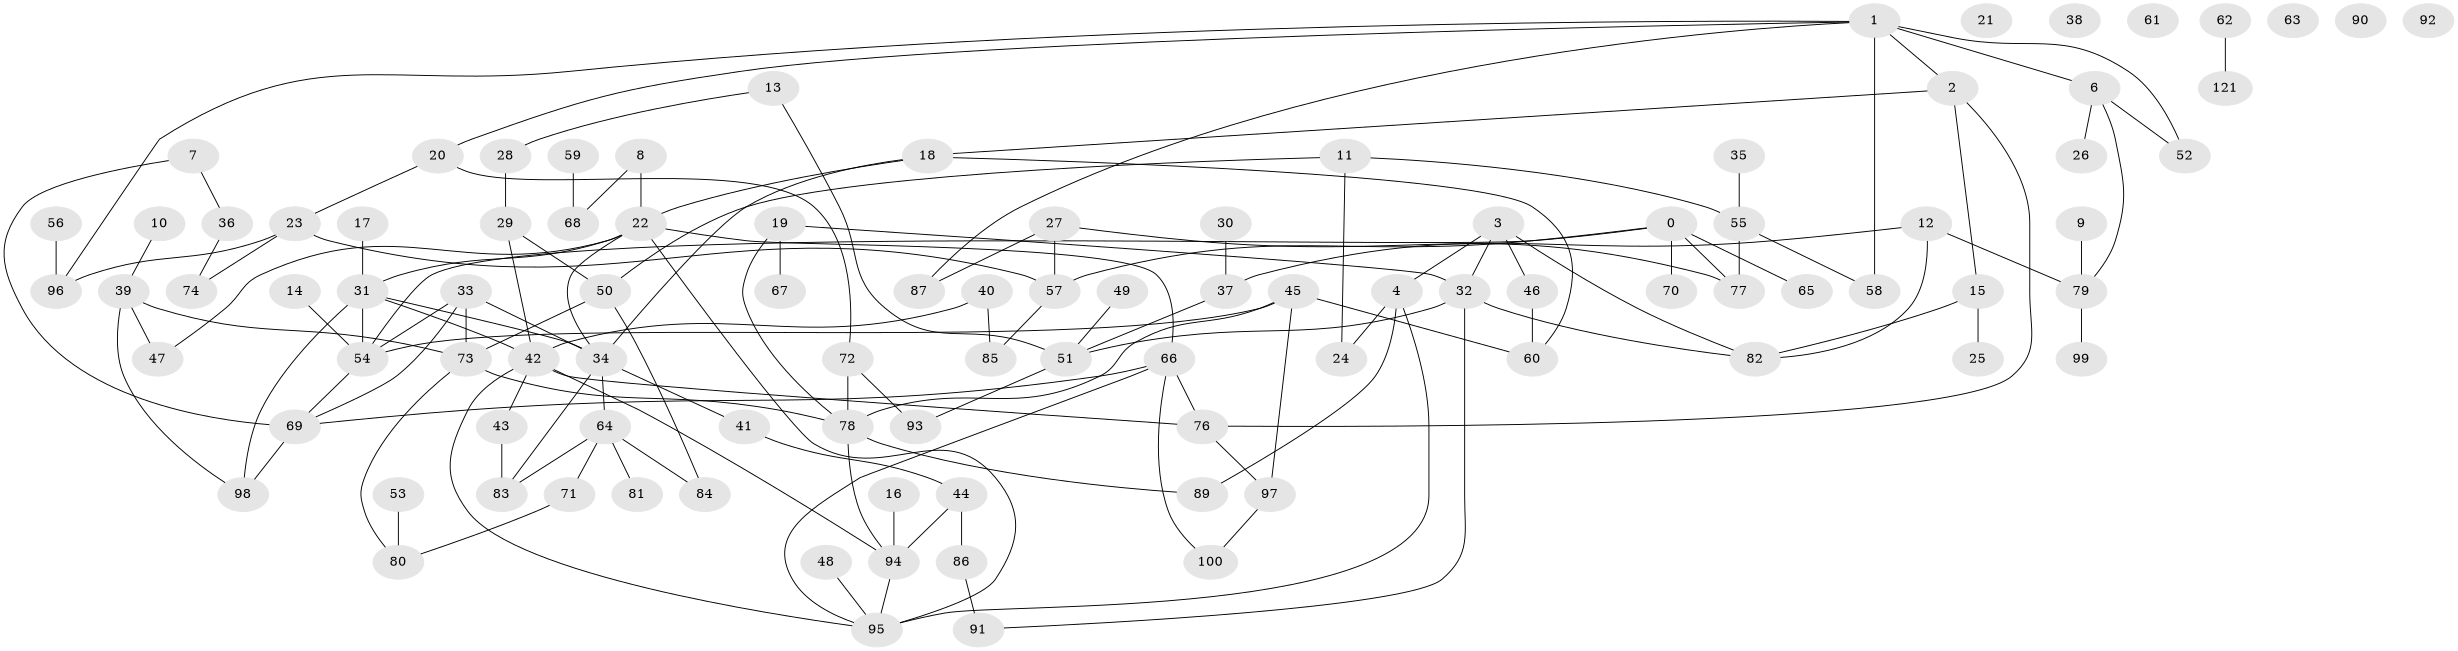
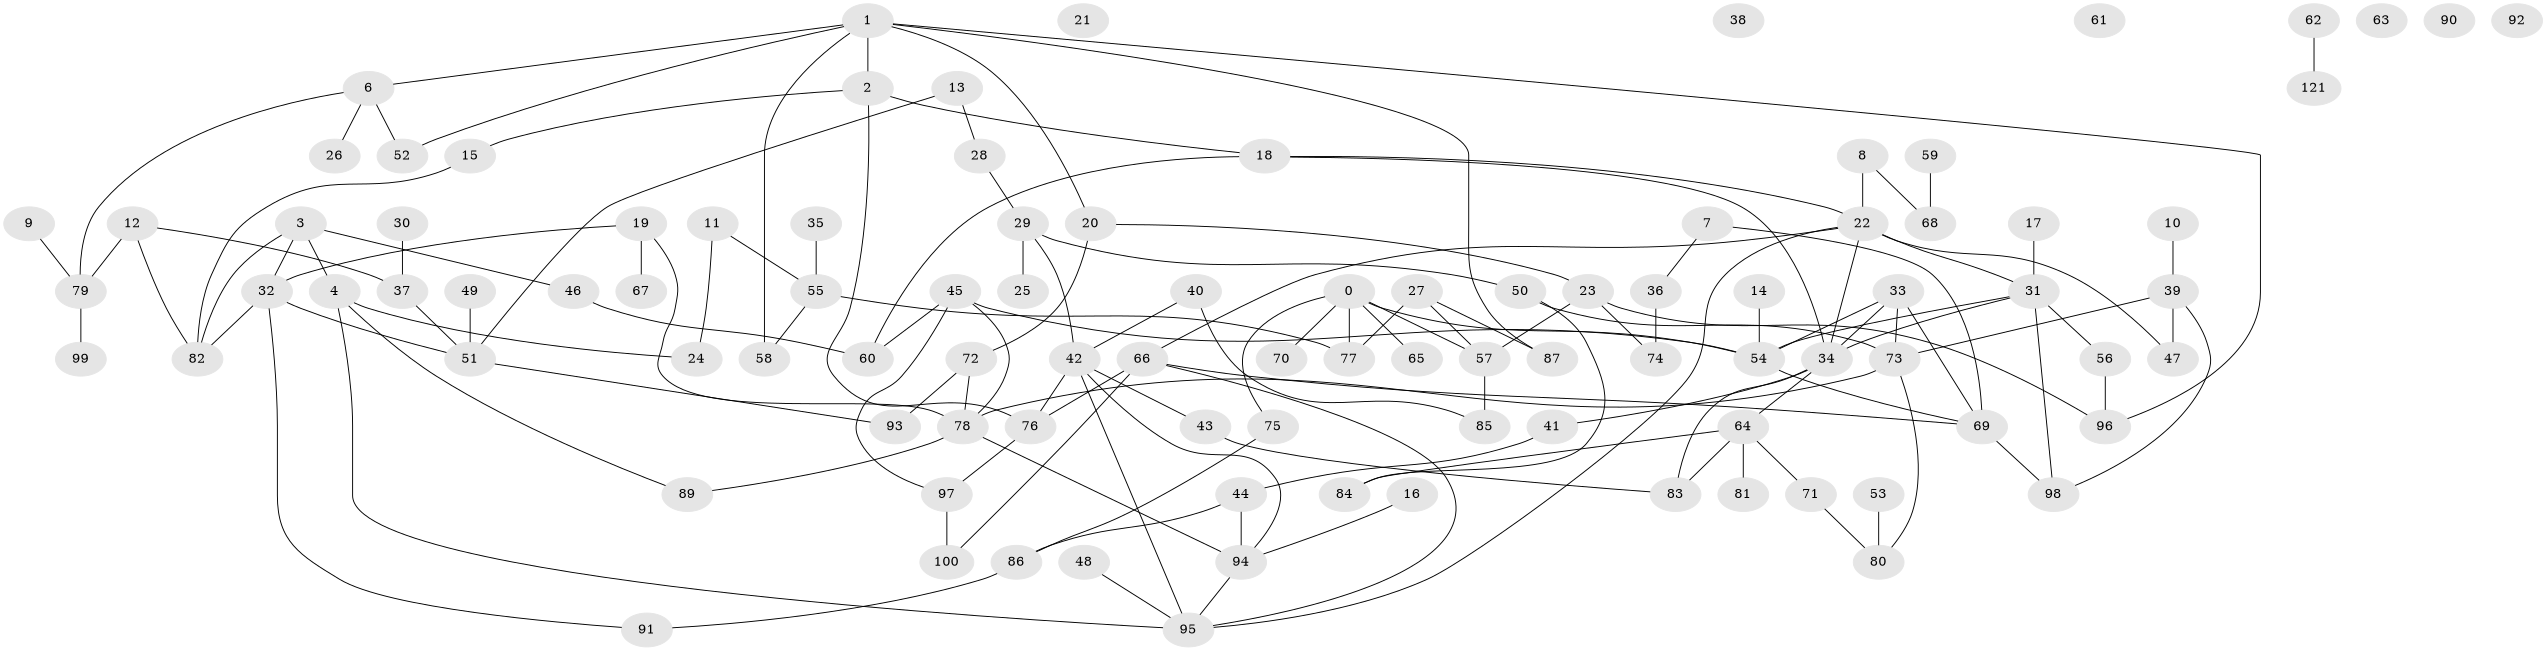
edge "11" -- "50": removed
edge "31" -- "42": now "31" -- "56"
edge "15" -- "25": now "29" -- "25"
node "75": added
